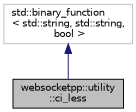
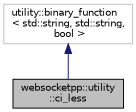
node "std::binary_function < std::string, std::string, bool >": label "std::binary_function < std::string, std::string, bool >" -> "utility::binary_function < std::string, std::string, bool >"
